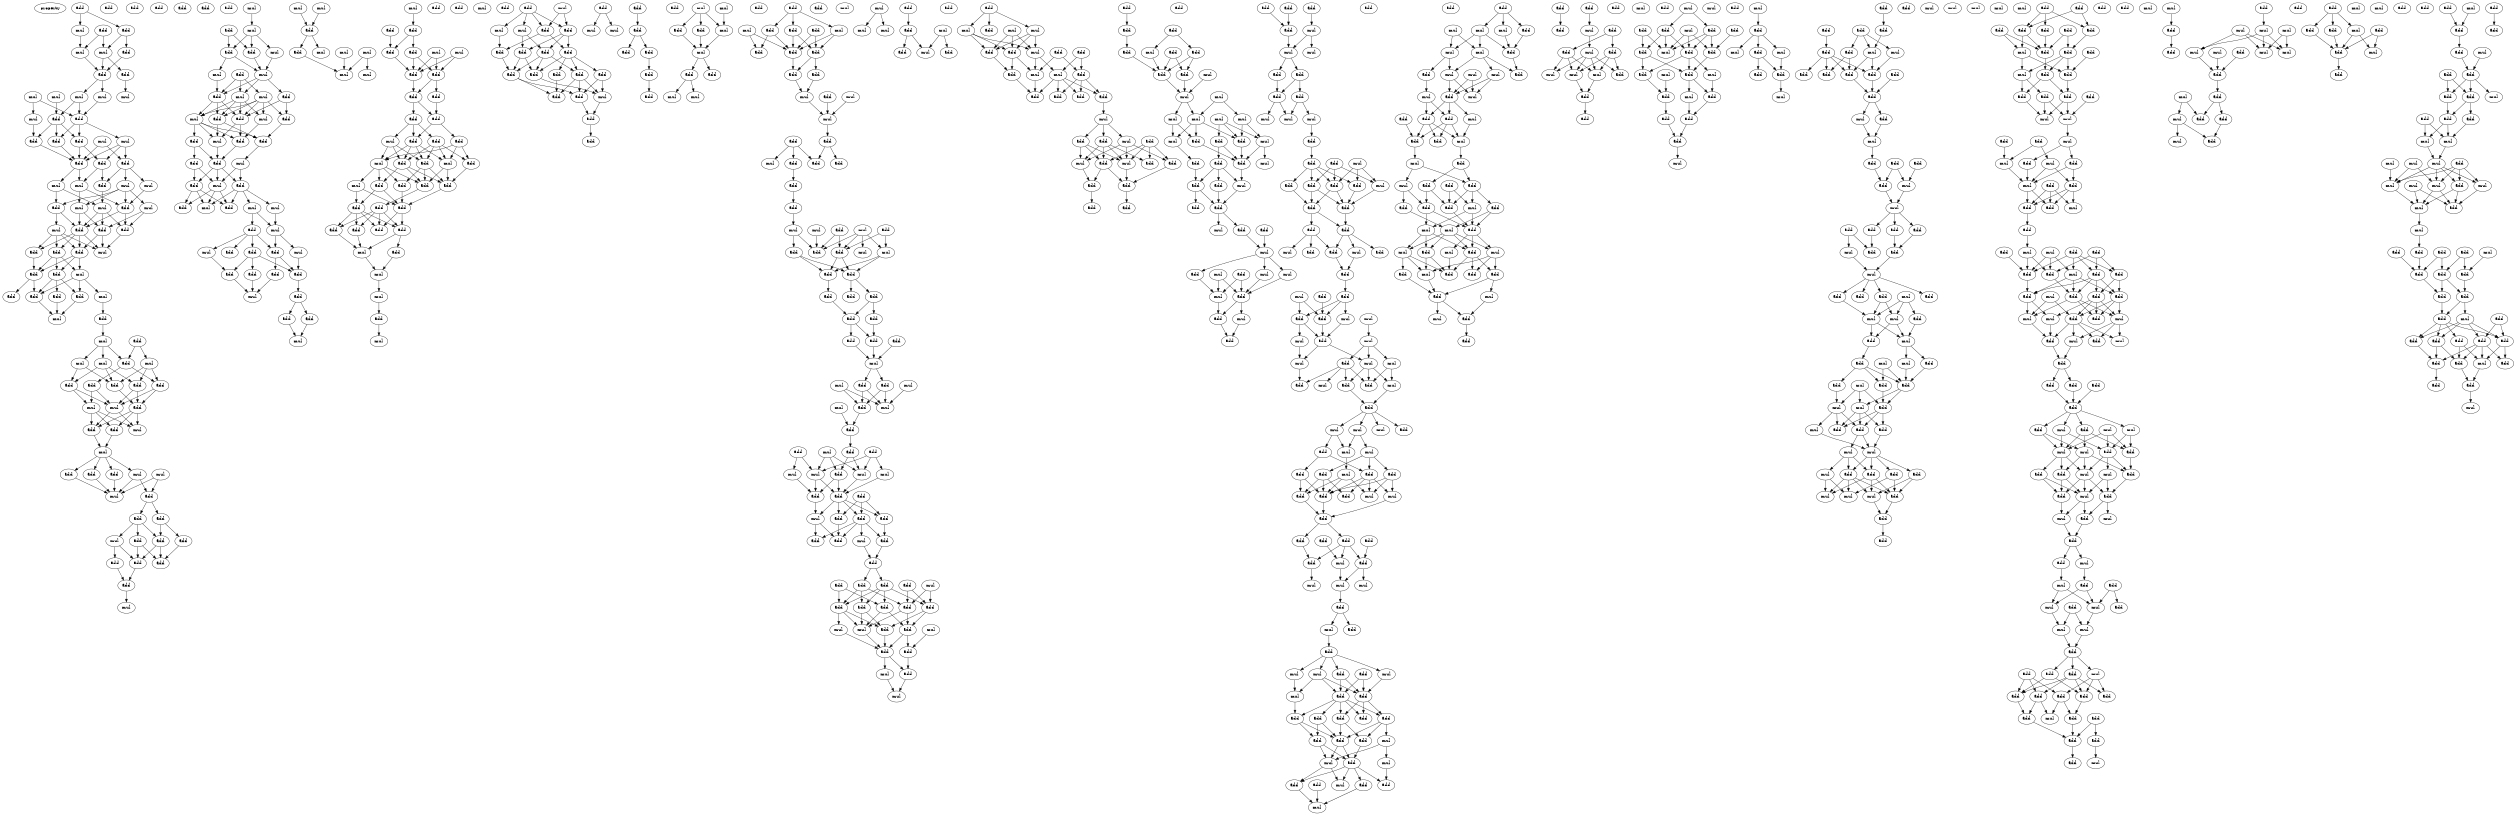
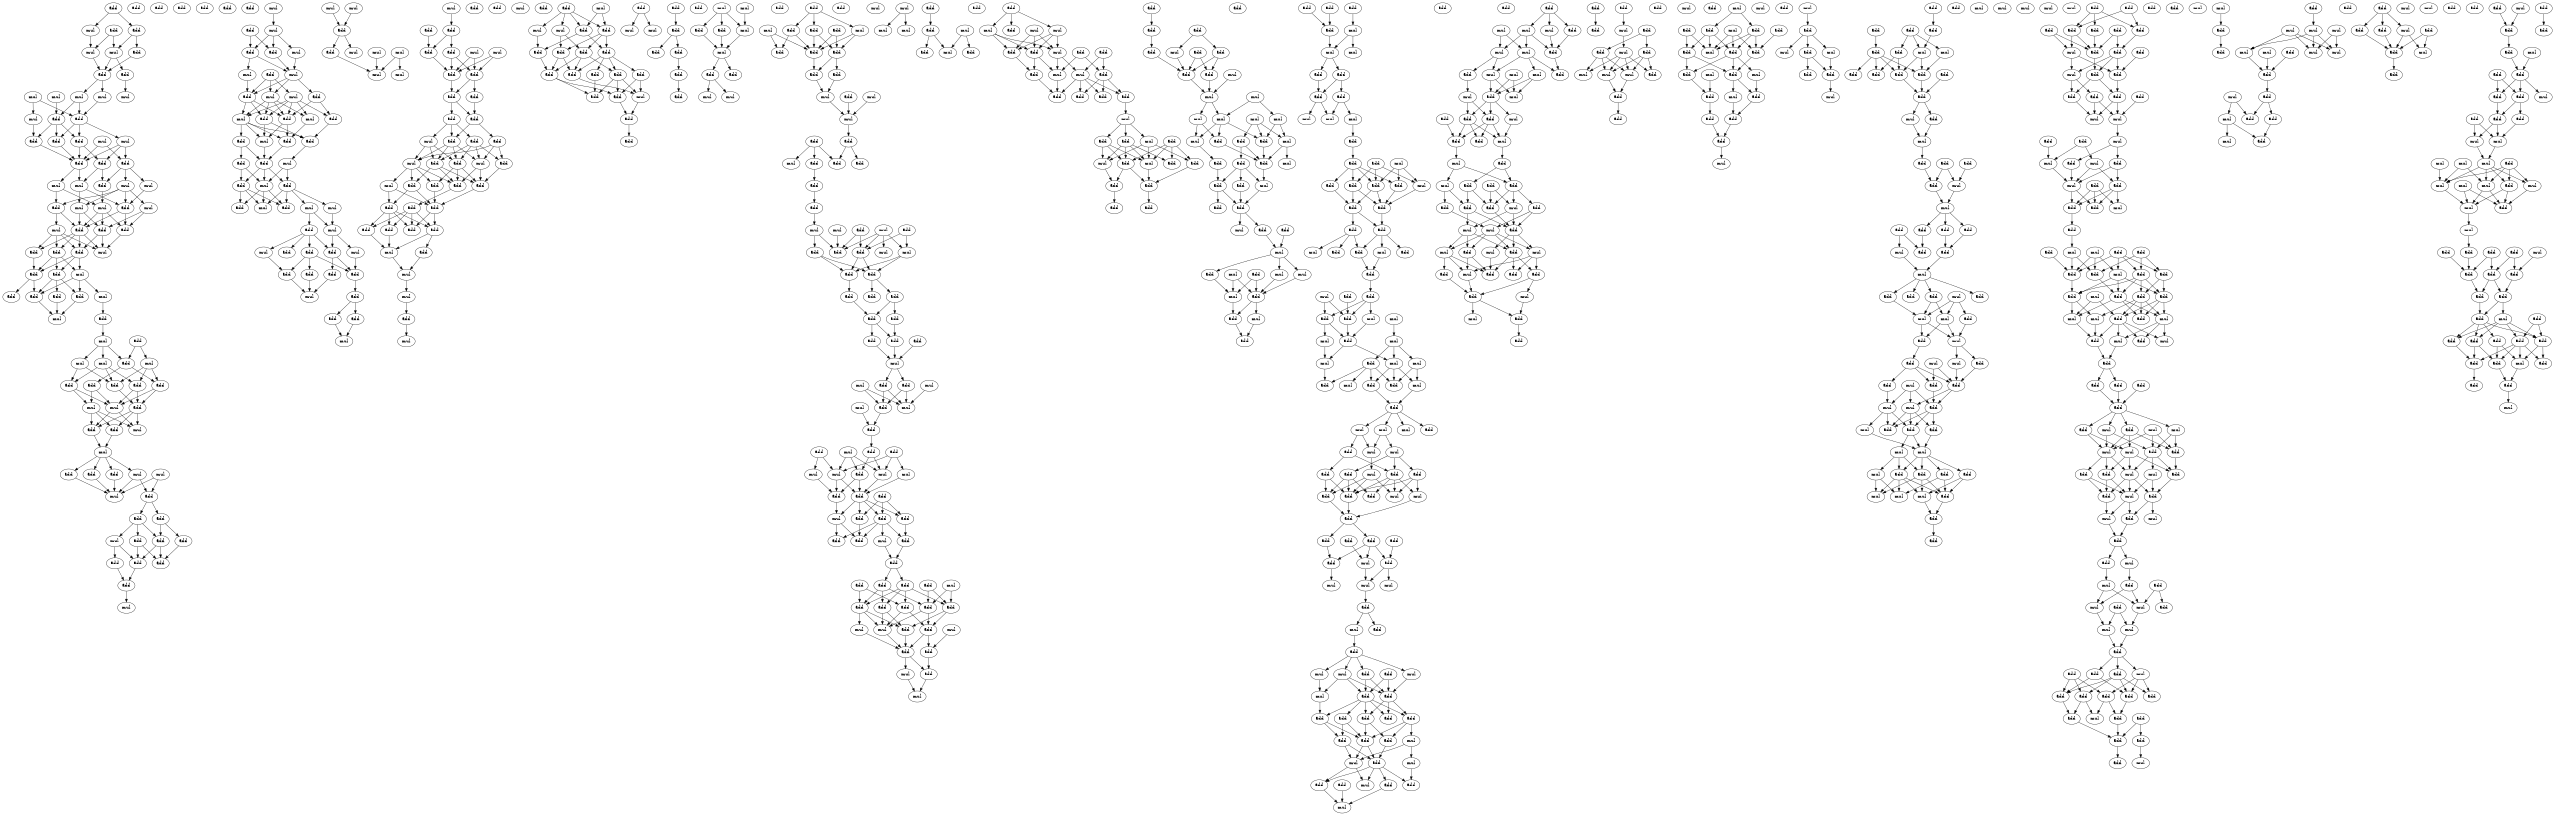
node "property": removed
